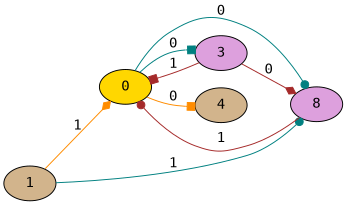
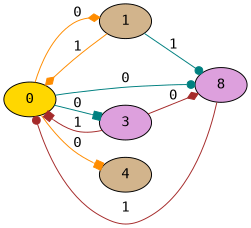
edge "0" -> "1": added, label "0"
